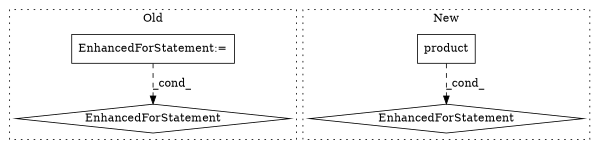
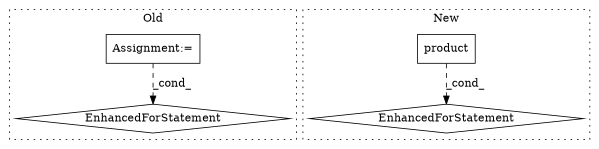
node "EnhancedForStatement:=": label "EnhancedForStatement:=" -> "Assignment:="
